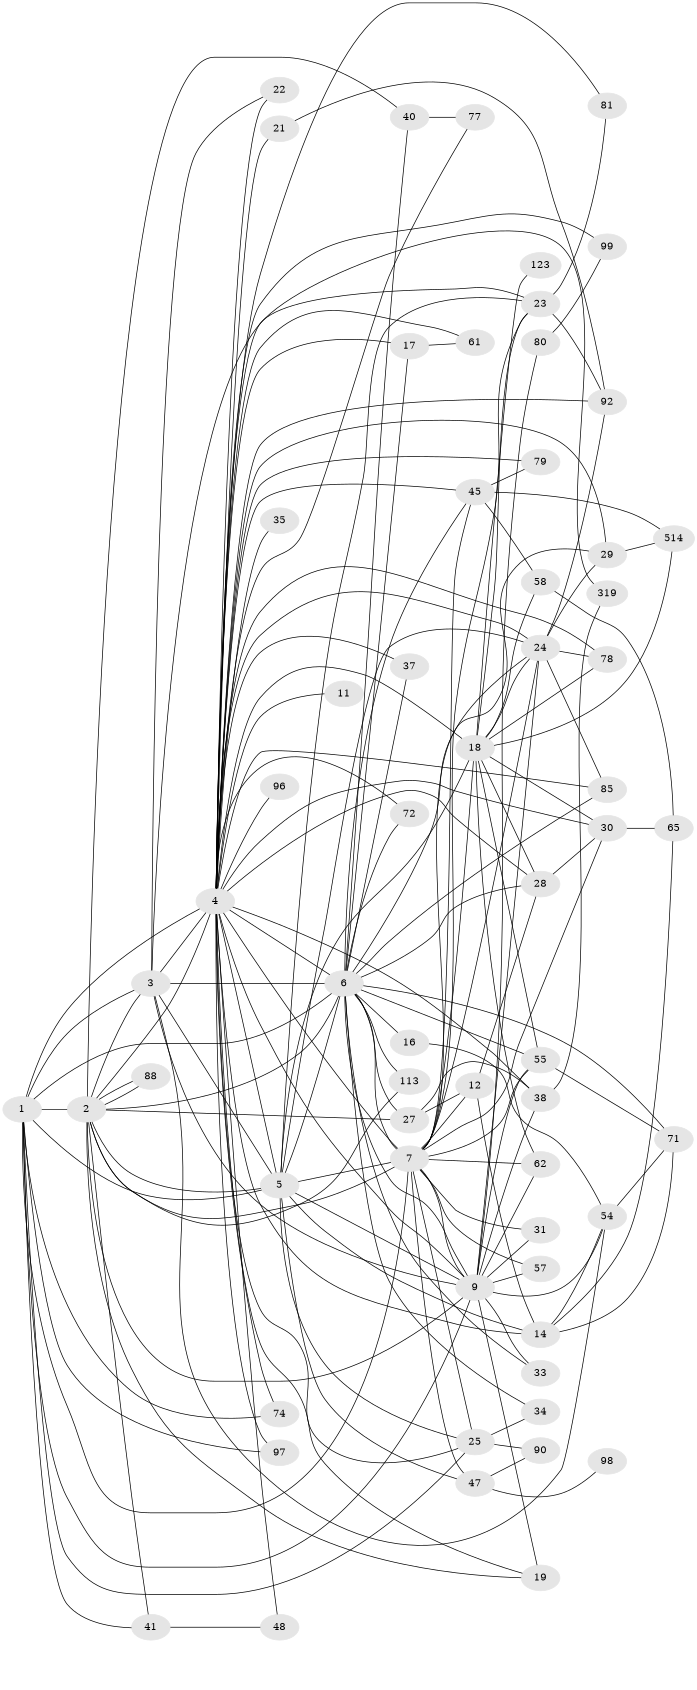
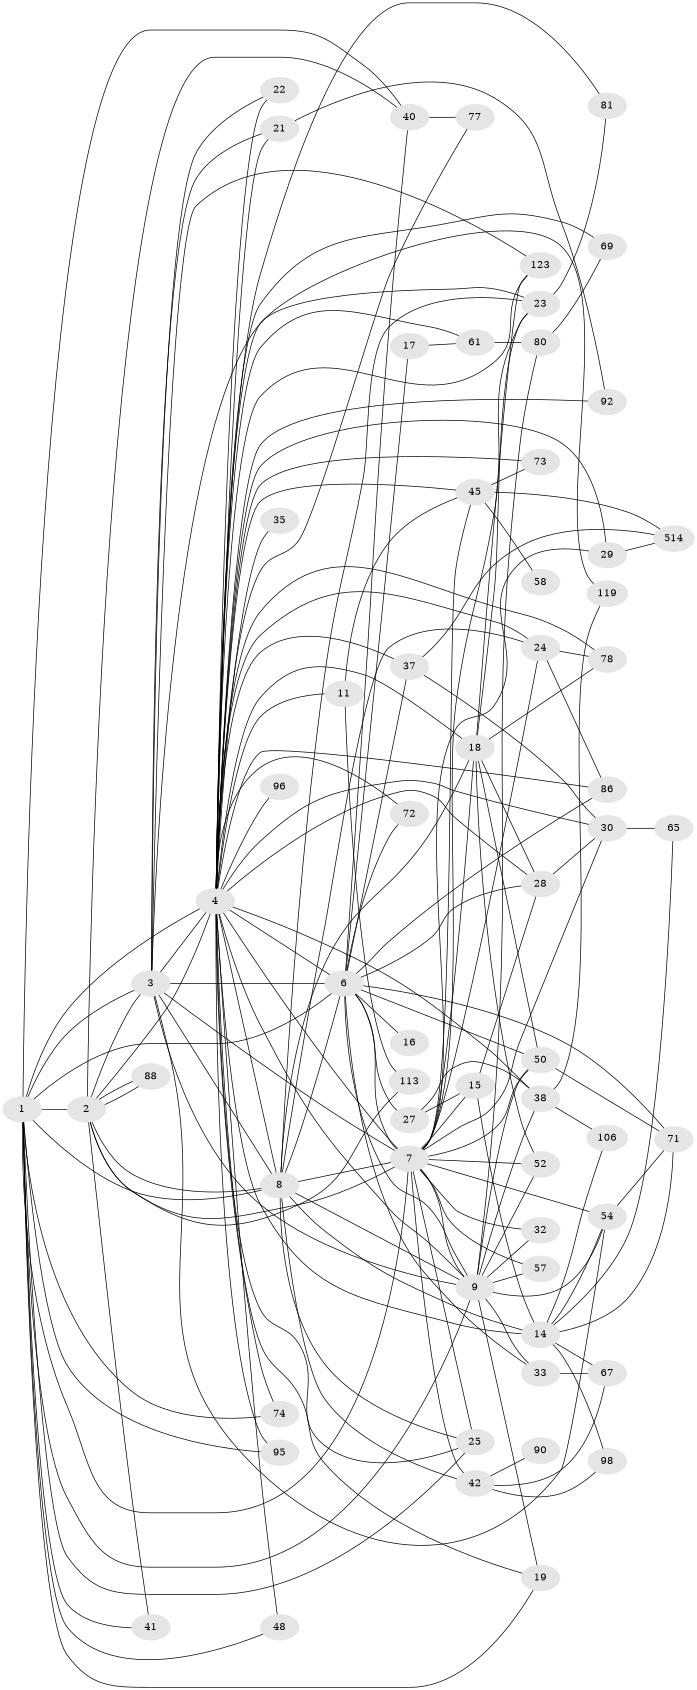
node "99": label "99" -> "69"
edge "61" -- "80": added
edge "23" -- "92": removed
edge "123" -- "3": added
edge "40" -- "1": added
node "79": label "79" -> "73"
edge "92" -- "24": removed
edge "21" -- "3": added
edge "17" -- "4": now "123" -- "4"
node "319": label "319" -> "119"
edge "29" -- "24": removed
edge "58" -- "18": removed
edge "45" -- "6": now "45" -- "11"
edge "58" -- "65": removed
edge "24" -- "18": removed
edge "514" -- "18": now "514" -- "37"
edge "18" -- "30": now "37" -- "30"
node "85": label "85" -> "86"
edge "24" -- "6": removed
edge "24" -- "9": removed
edge "6" -- "113": now "11" -- "113"
node "55": label "55" -> "50"
edge "3" -- "7": added
edge "6" -- "2": removed
node "12": label "12" -> "15"
edge "2" -- "27": removed
edge "16" -- "54": now "7" -- "54"
node "106": added
node "62": label "62" -> "52"
node "5": label "5" -> "8"
node "31": label "31" -> "32"
edge "2" -- "9": removed
node "67": added
edge "14" -- "98": added
node "34": removed
edge "25" -- "90": removed
node "97": label "97" -> "95"
edge "2" -- "19": now "1" -- "19"
node "47": label "47" -> "42"
edge "41" -- "48": now "1" -- "48"
